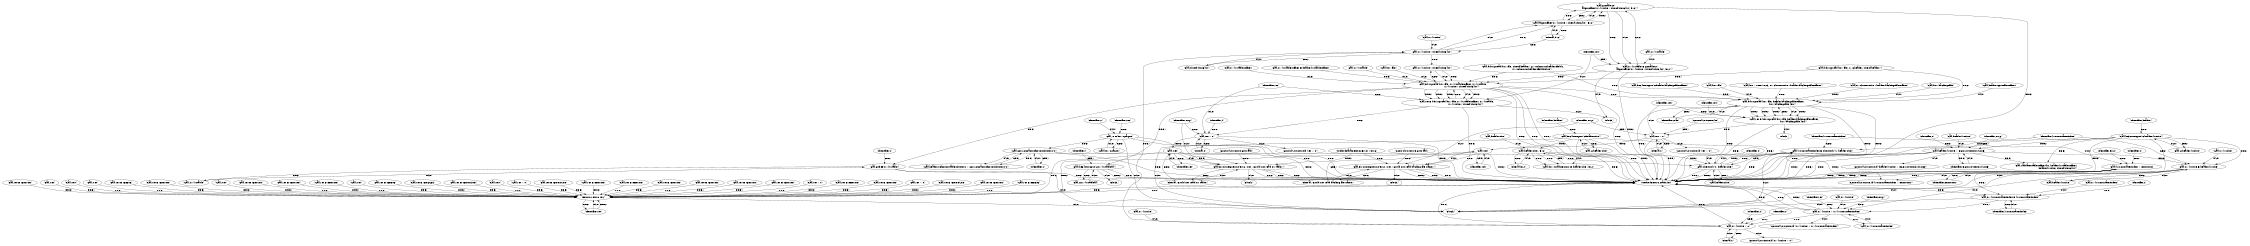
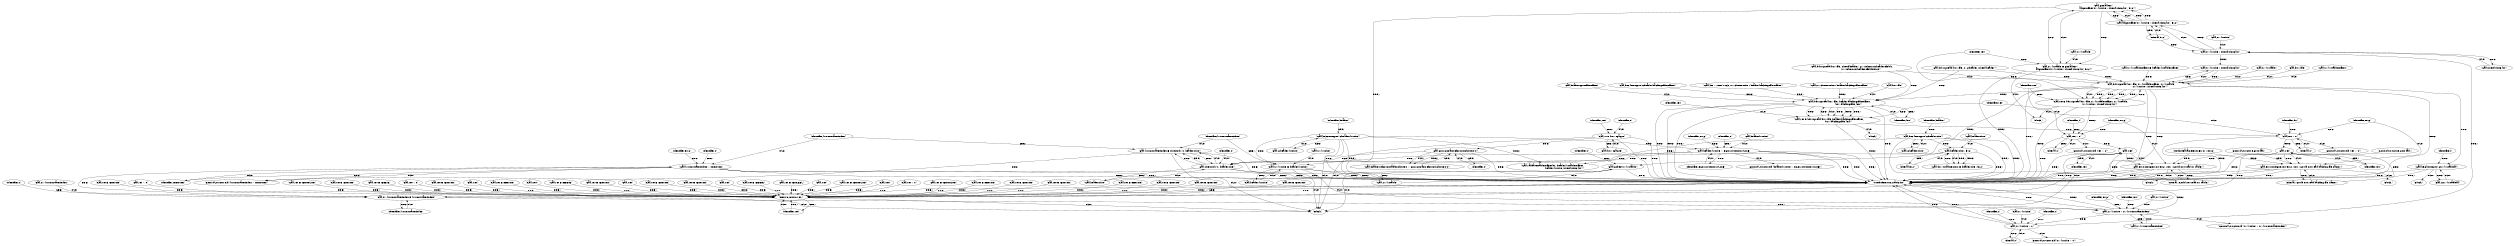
node "(Call,bs->backing_file)": removed
node "(Identifier,max)": label "(Identifier,max)" -> "(Identifier,len)"
node "(ControlStructure,bs)": label "(ControlStructure,bs)" -> "(Identifier,bs)"
